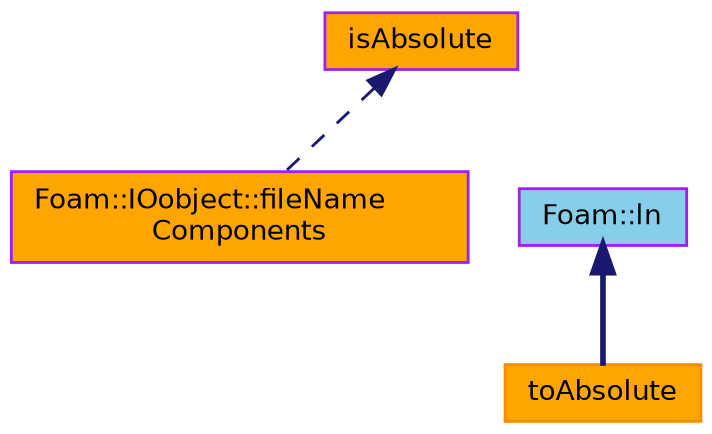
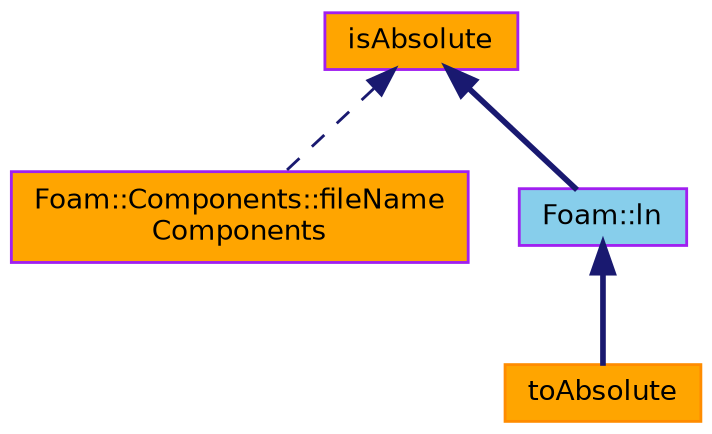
edge "Foam::ln" -> "isAbsolute": added
node "Foam::IOobject::fileName Components": label "Foam::IOobject::fileName Components" -> "Foam::Components::fileName Components"
